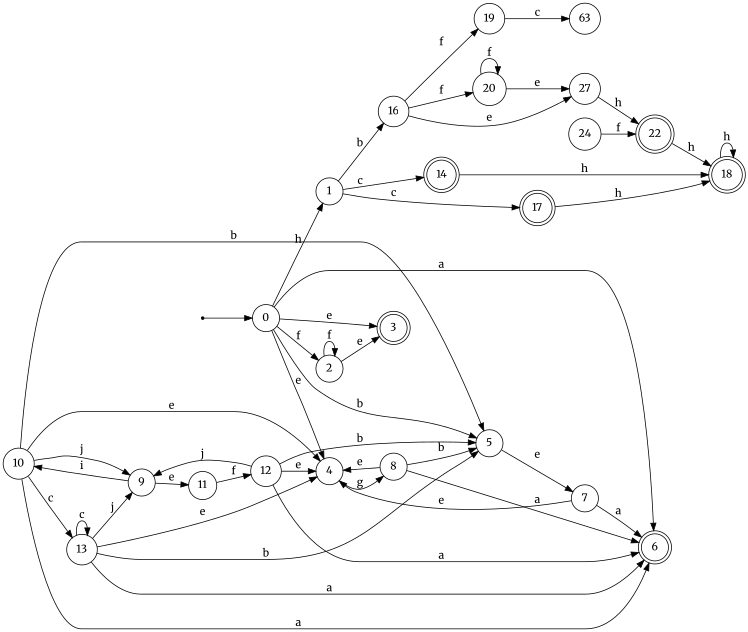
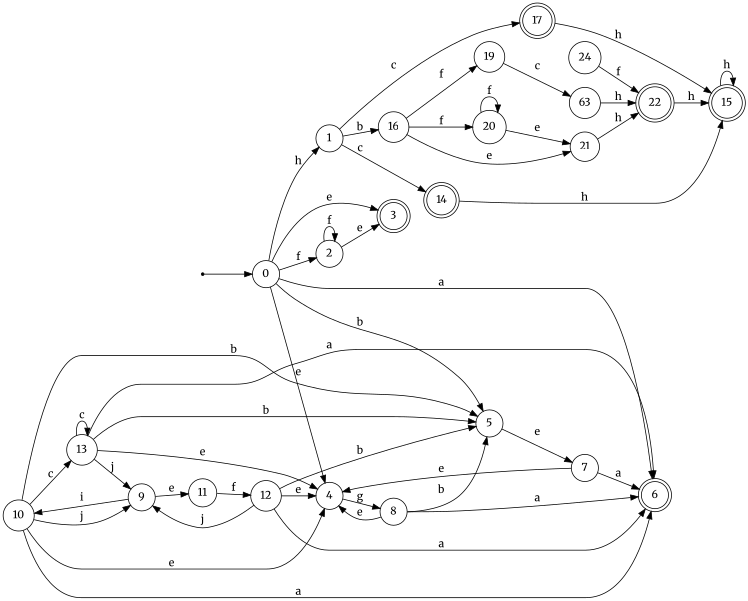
node "27": label "27" -> "21"
edge "63" -> "22": added, label "h"
node "18": label "18" -> "15"
